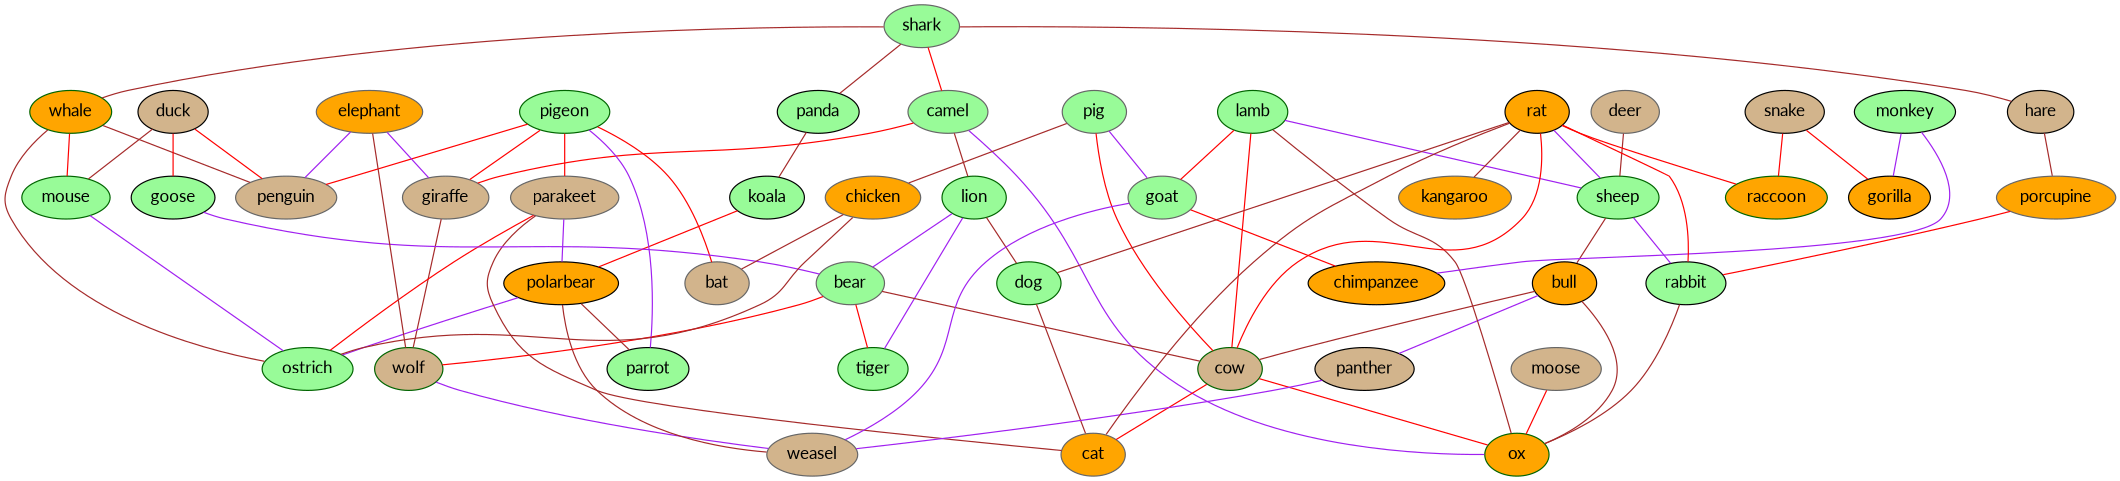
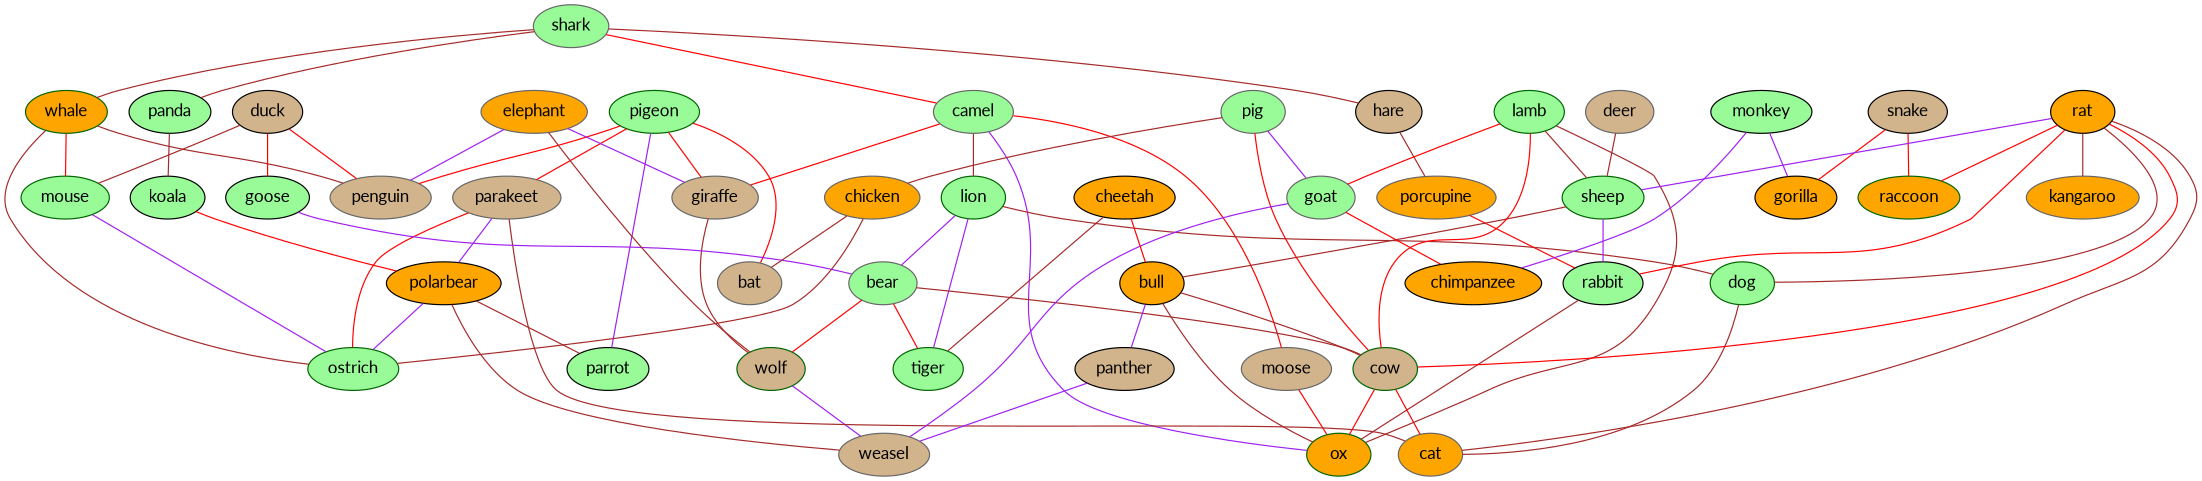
edge "lamb" -- "sheep": color purple -> brown
edge "camel" -- "moose": added
node "cheetah": added
